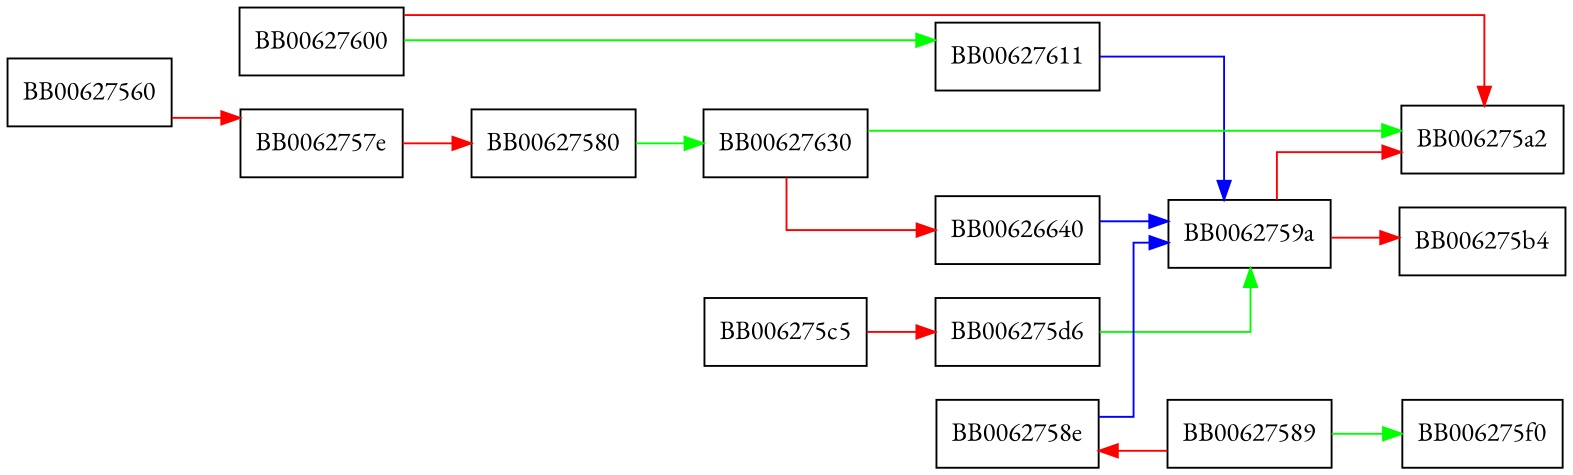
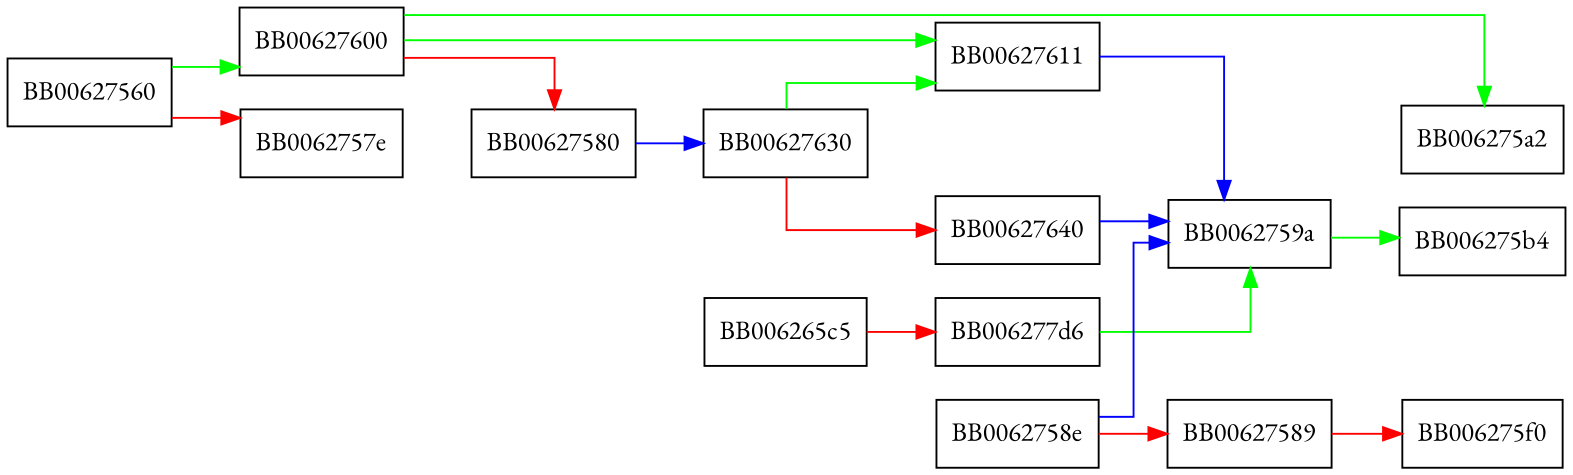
edge "BB00627600" -> "BB006275a2": color red -> green
edge "BB00627560" -> "BB00627600": added
edge "BB00627630" -> "BB006275a2": now "BB00627630" -> "BB00627611"
edge "BB0062757e" -> "BB00627580": now "BB00627600" -> "BB00627580"
edge "BB00627580" -> "BB00627630": color green -> blue
edge "BB0062759a" -> "BB006275a2": removed
node "BB00626640": label "BB00626640" -> "BB00627640"
edge "BB0062759a" -> "BB006275b4": color red -> green
node "BB006275c5": label "BB006275c5" -> "BB006265c5"
node "BB006275d6": label "BB006275d6" -> "BB006277d6"
edge "BB00627589" -> "BB006275f0": color green -> red
edge "BB00627589" -> "BB0062758e": reversed
